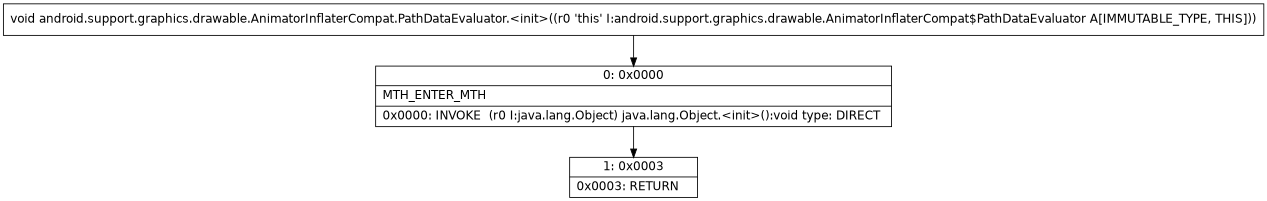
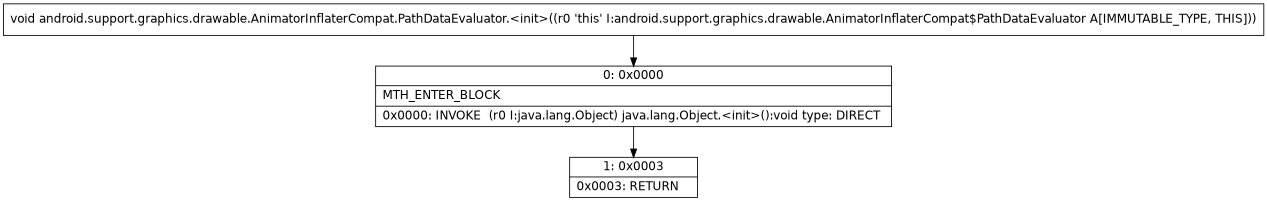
node "0: 0x0000": text "MTH_ENTER_MTH" -> "MTH_ENTER_BLOCK"
